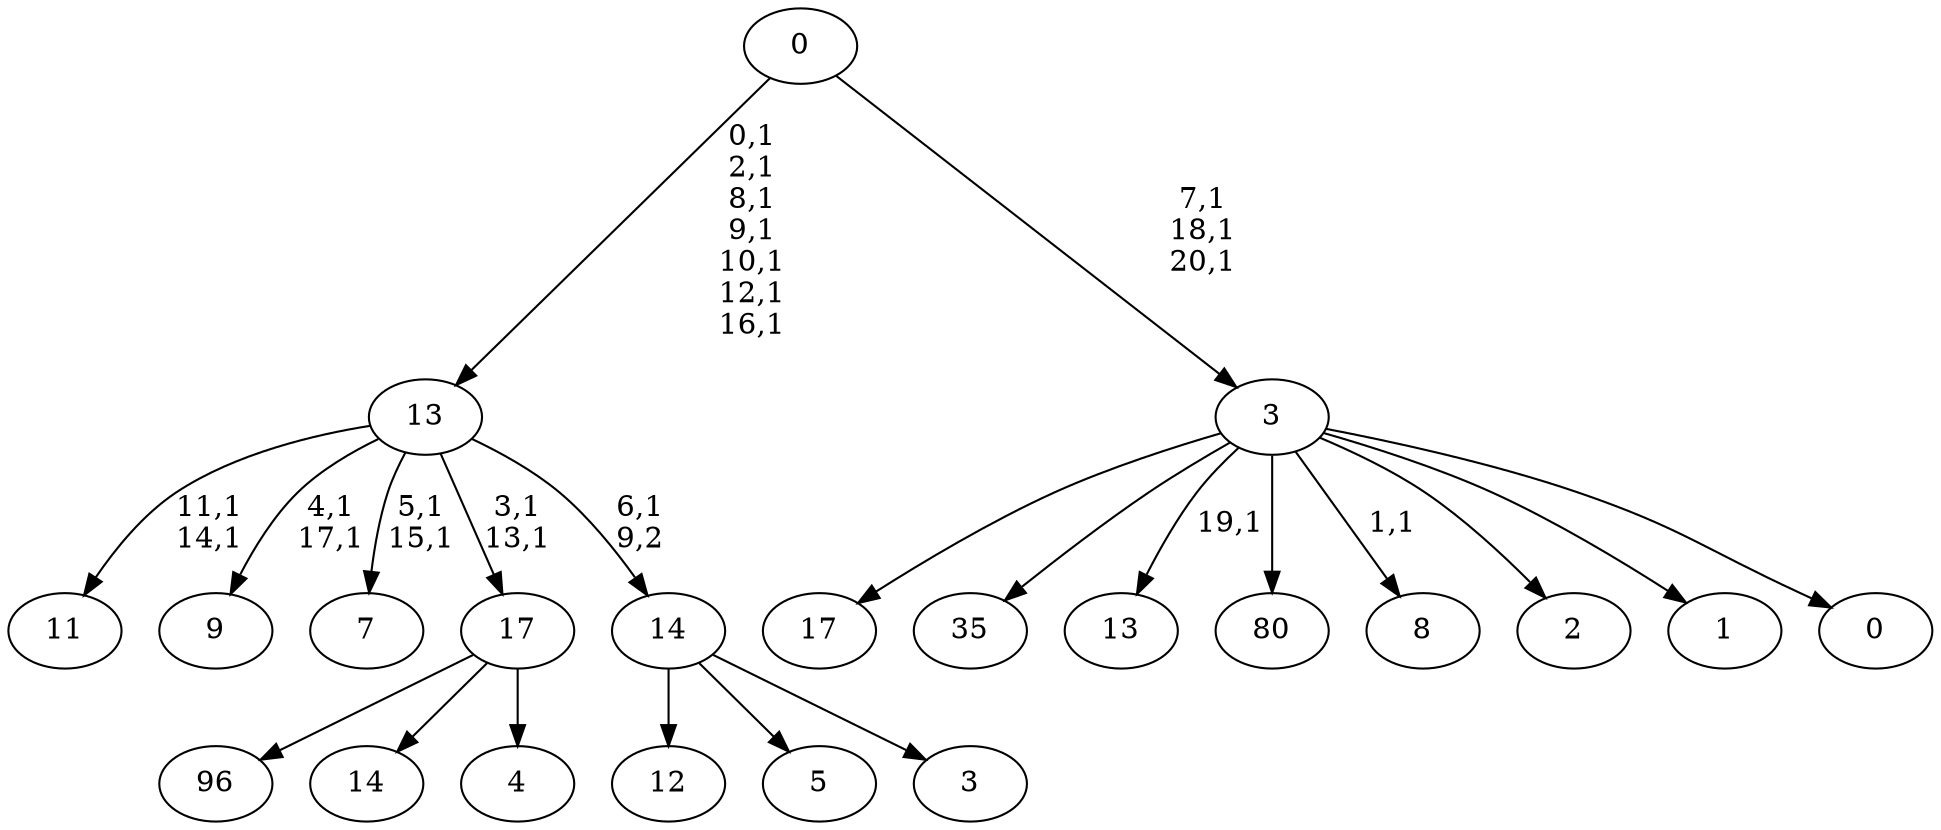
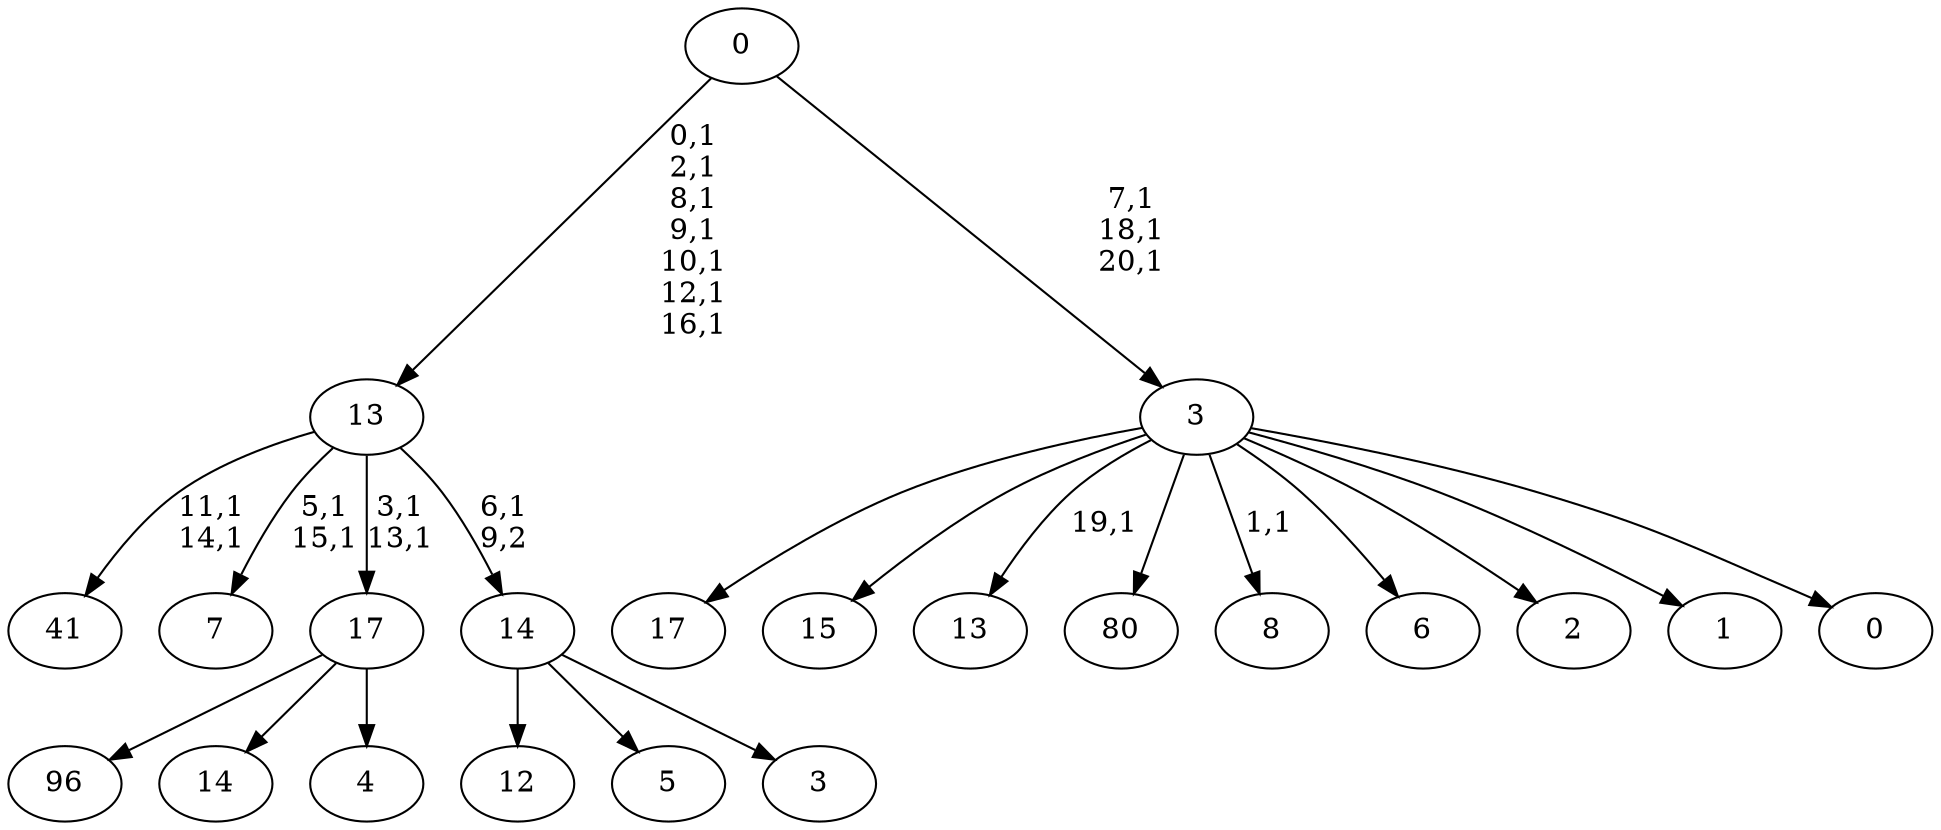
node "11": label "11" -> "41"
node "9": removed
node "35": label "35" -> "15"
node "6": added
